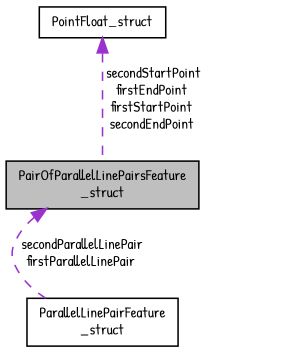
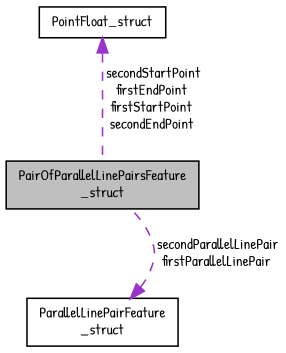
edge "ParallelLinePairFeature _struct" -> "PairOfParallelLinePairsFeature _struct": reversed
